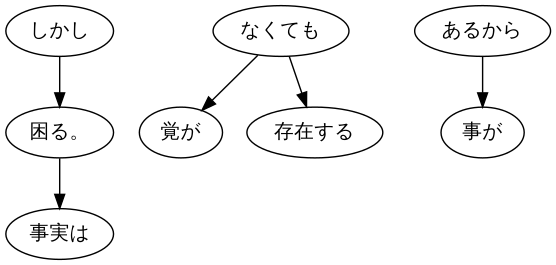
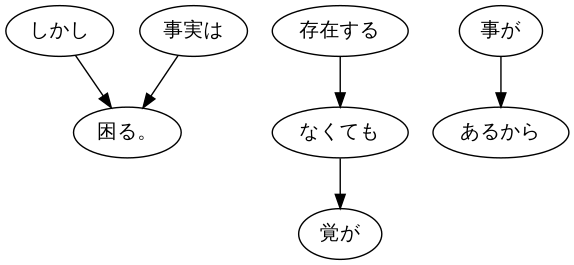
edge "なくても" -> "存在する": reversed
edge "あるから" -> "事が": reversed
edge "困る。" -> "事実は": reversed
